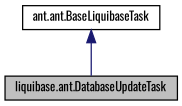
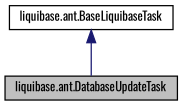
node "ant.ant.BaseLiquibaseTask": label "ant.ant.BaseLiquibaseTask" -> "liquibase.ant.BaseLiquibaseTask"
